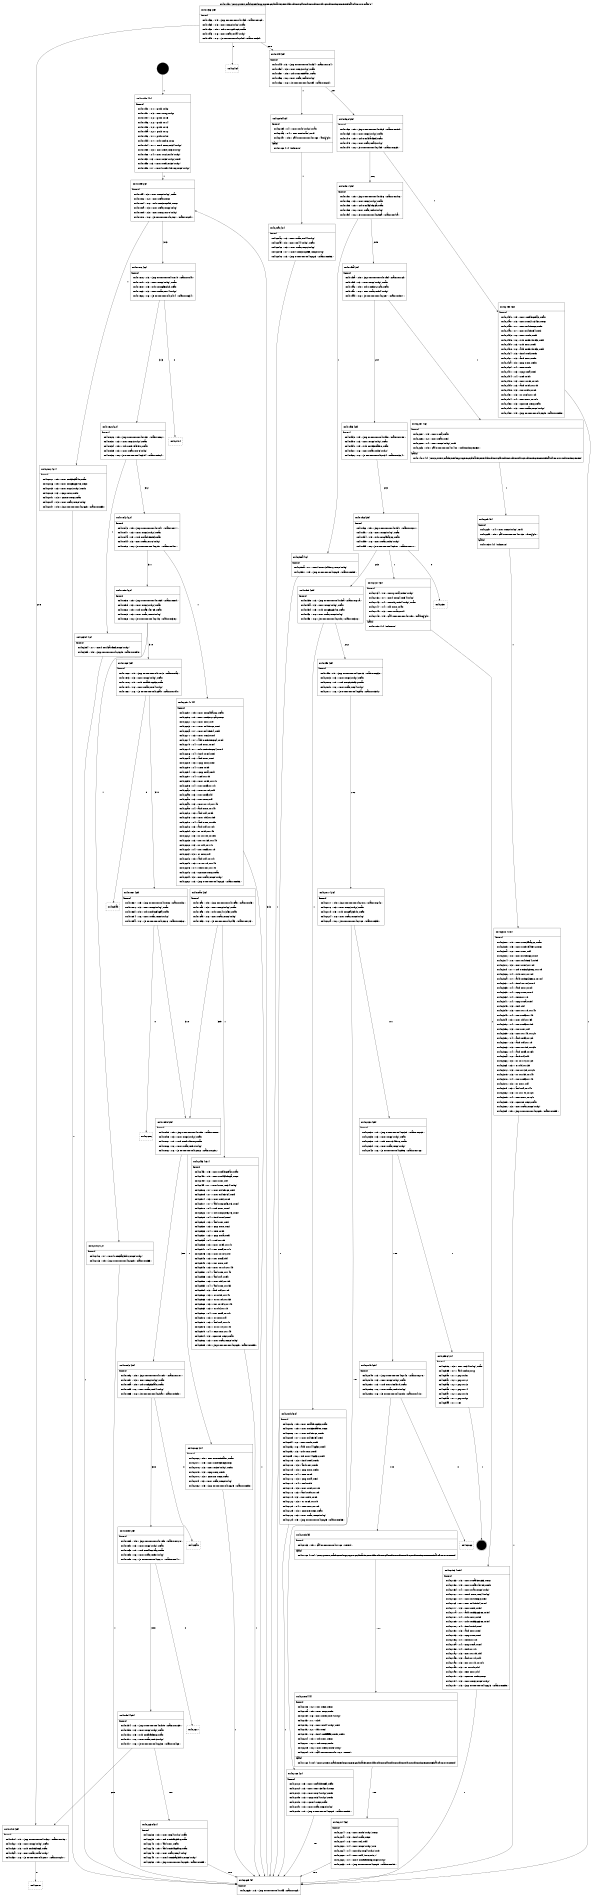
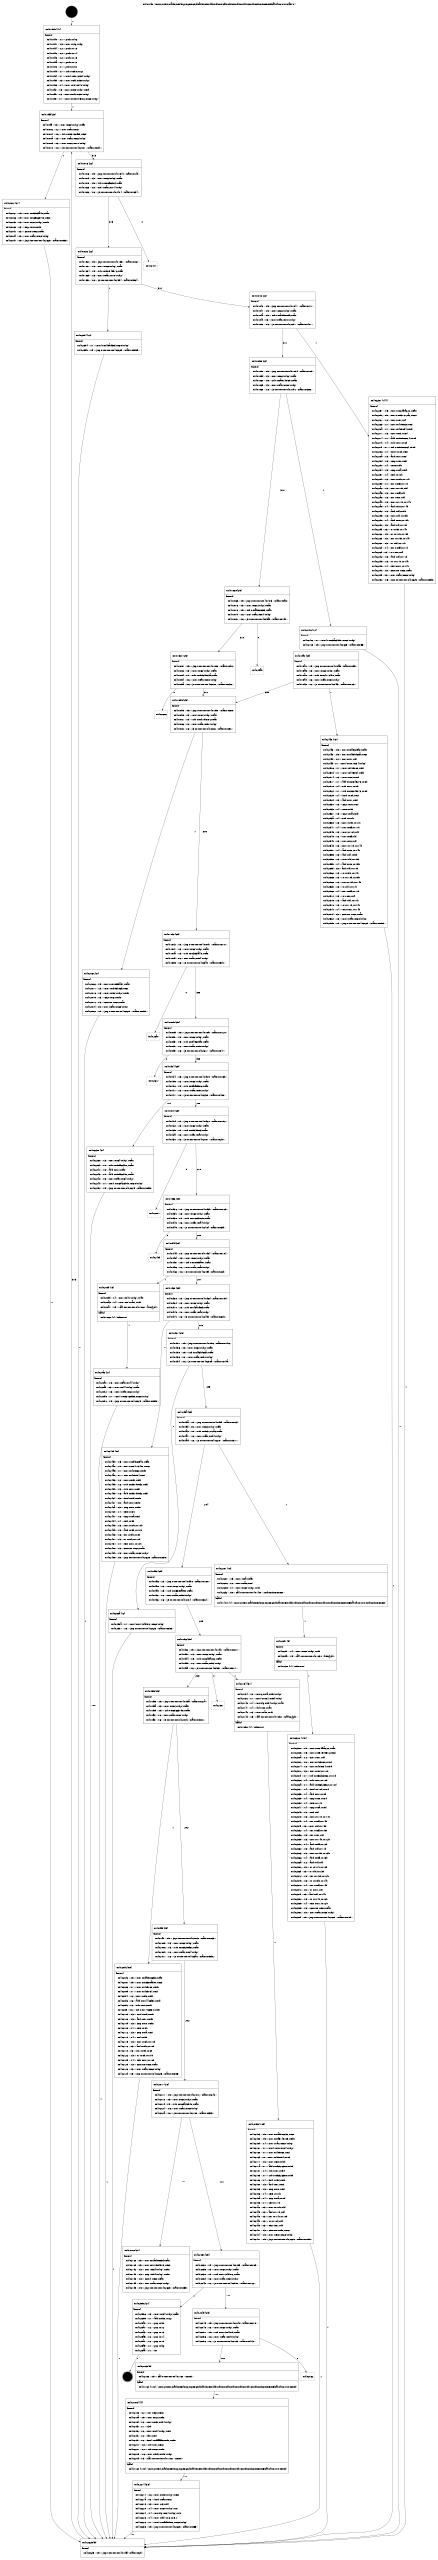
edge "0x401f36 [25]" -> "0x401f1d [25]": reversed
edge "0x4021c8 [27]" -> "0x402625 [5]": removed, label "101"
